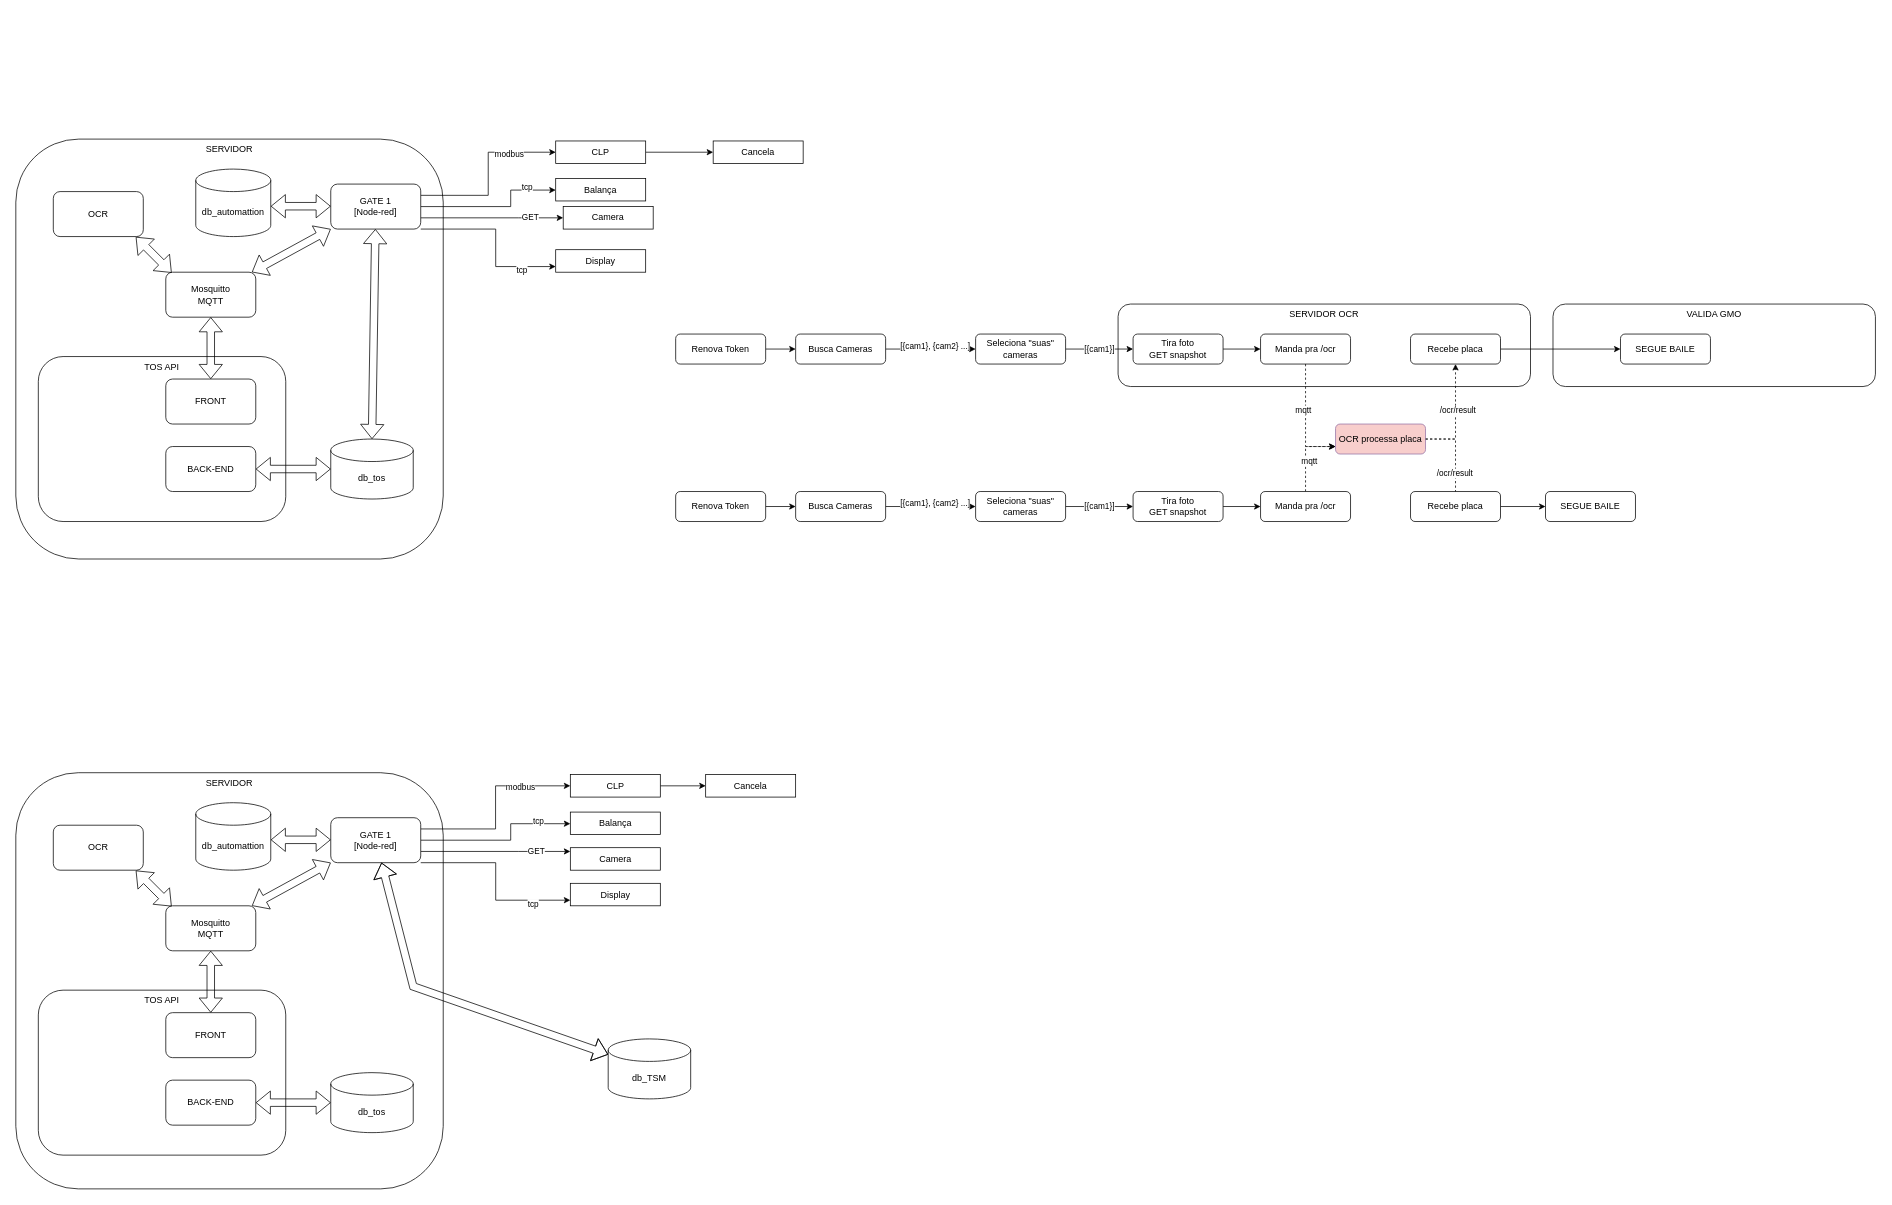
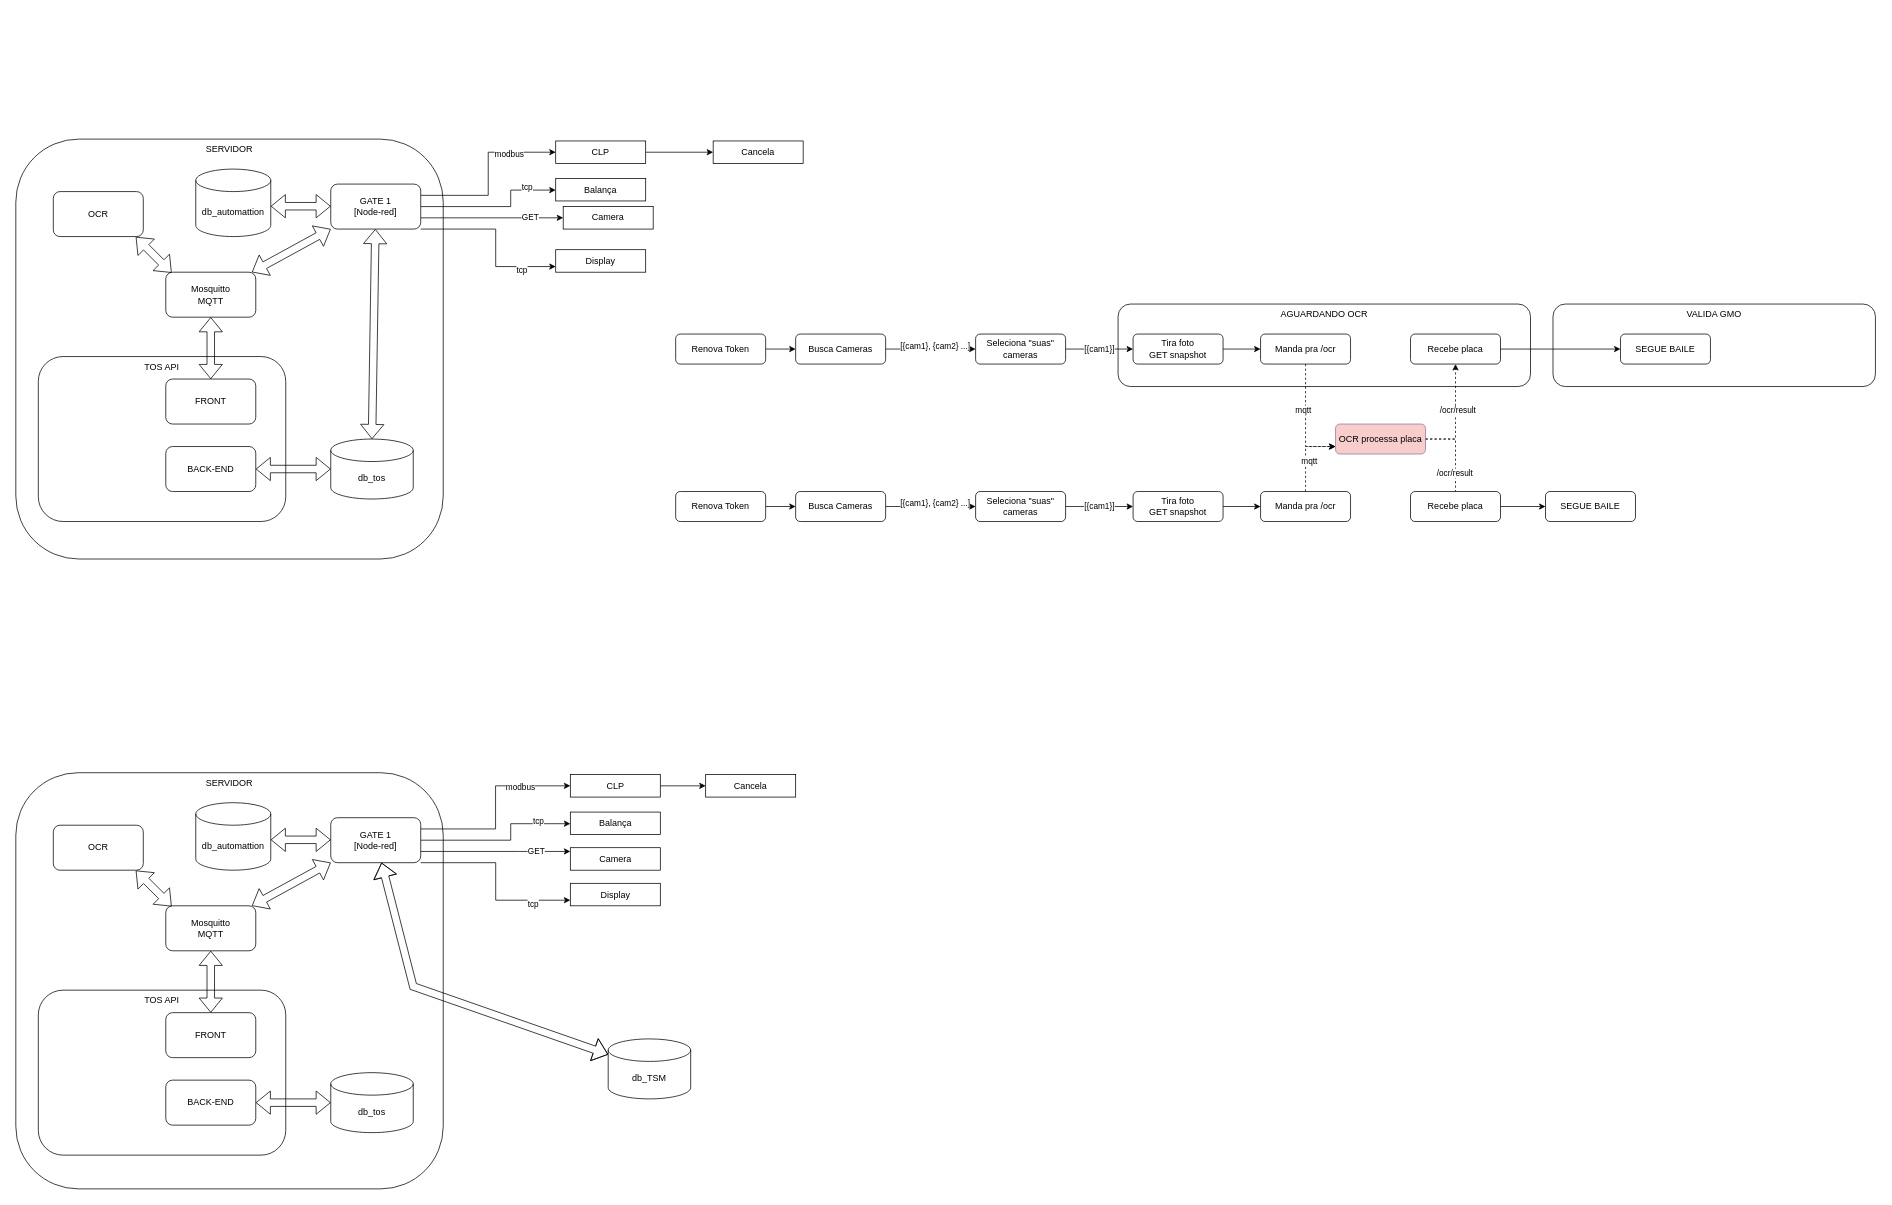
node "SERVIDOR OCR": label "SERVIDOR OCR" -> "AGUARDANDO OCR"
